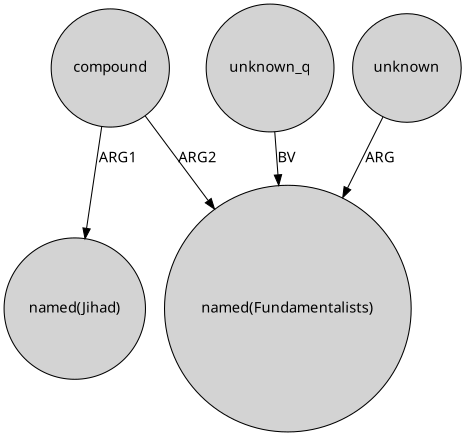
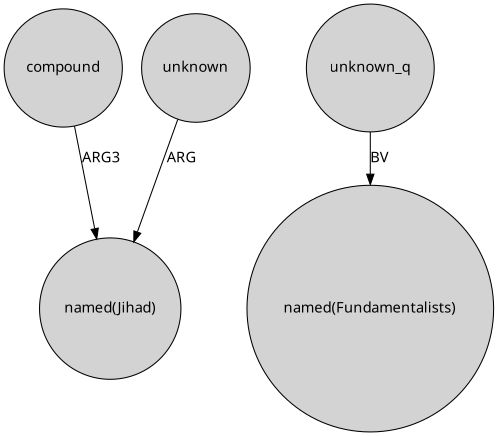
edge "unknown" -> "named(Fundamentalists)": now "unknown" -> "named(Jihad)"
edge "compound" -> "named(Jihad)": label "ARG1" -> "ARG3"
edge "compound" -> "named(Fundamentalists)": removed, label "ARG2"
